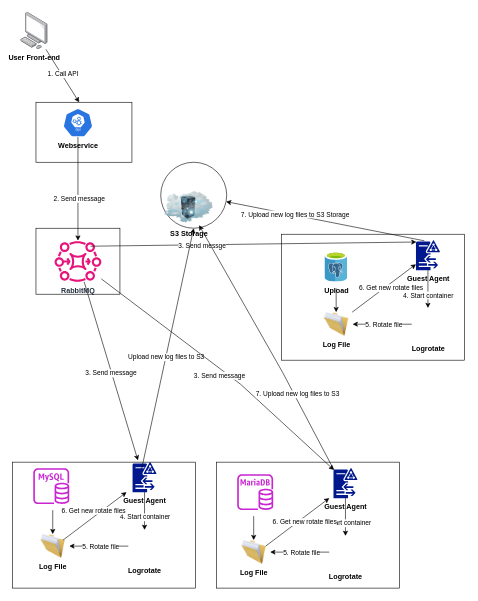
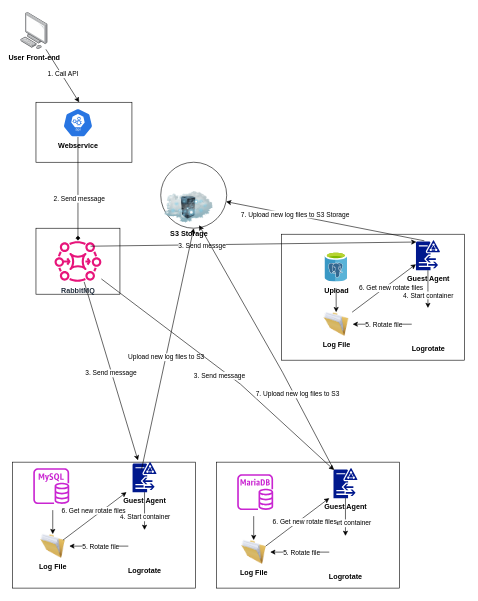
edge "Webservice" -> "RabbitMQ": arrowhead classic -> diamond
